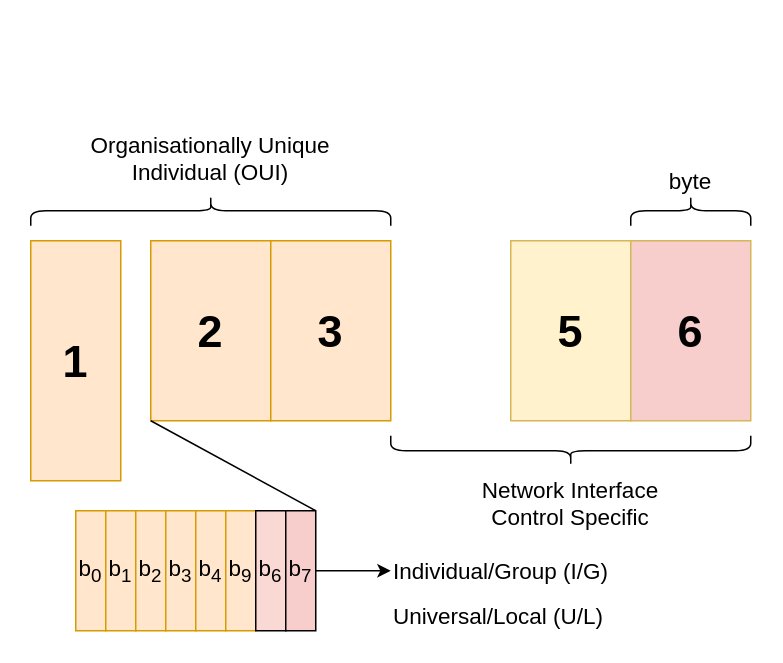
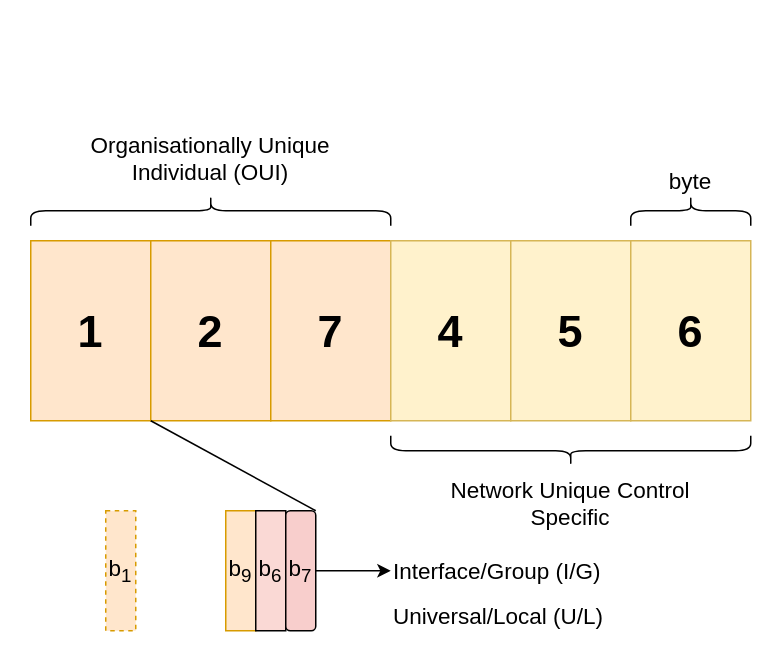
node "3": label "3" -> "7"
node "4": added
node "6": fillcolor #f8cecc -> #fff2cc
node "1": size 90x240 -> 120x180
node "Network Interface Control Specific": label "Network Interface Control Specific" -> "Network Unique Control Specific"
node "b0": removed
node "b1": style solid -> dashed
node "b2": removed
node "b3": removed
node "b4": removed
node "b7": shape rectangle -> rounded rectangle
node "Individual/Group (I/G)": label "Individual/Group (I/G)" -> "Interface/Group (I/G)"
